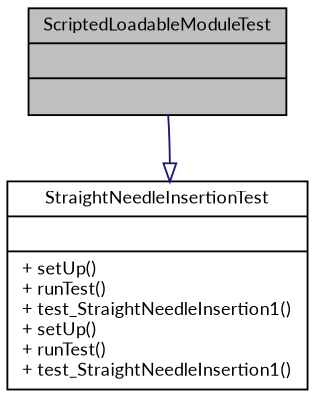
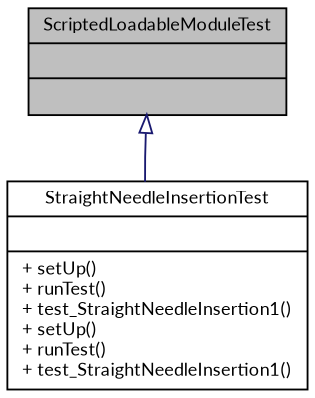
edge "ScriptedLoadableModuleTest" -> "StraightNeedleInsertionTest": reversed
